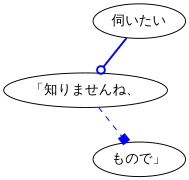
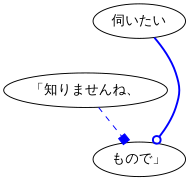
edge "伺いたい" -> "「知りませんね、": now "伺いたい" -> "もので」"
